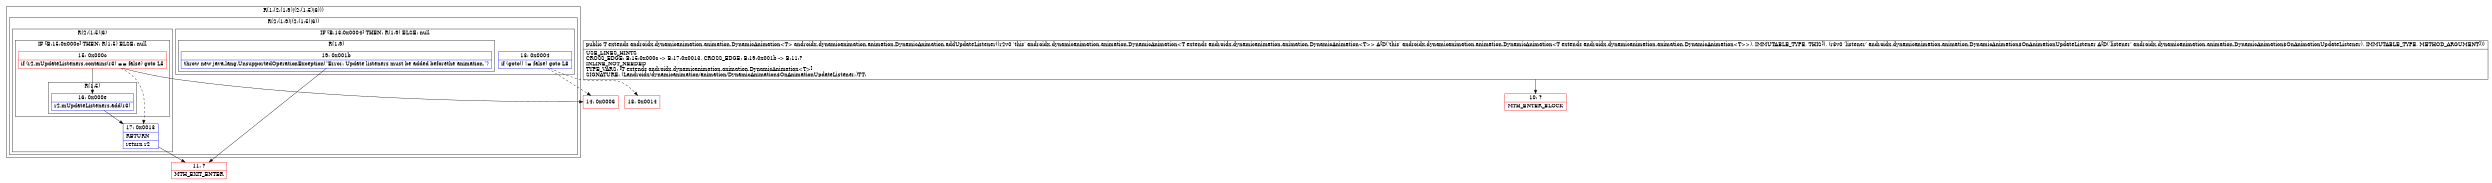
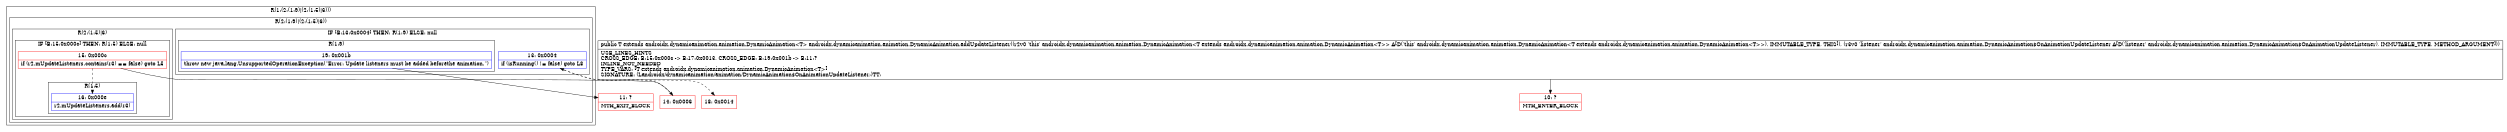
node "13: 0x0004": text "if (goto() != false) goto L8" -> "if (isRunning() != false) goto L8"
edge "15: 0x000c" -> "16: 0x000e": style solid -> dashed
edge "13: 0x0004" -> "14: 0x0006": reversed
node "17: 0x0013": removed
node "11: ?": text "MTH_EXIT_ENTER" -> "MTH_EXIT_BLOCK"
